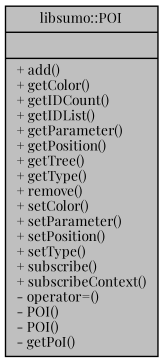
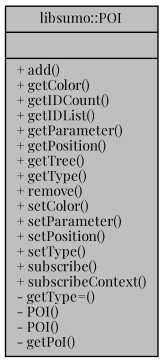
node "libsumo::POI": text "- operator=()" -> "- getType=()"
